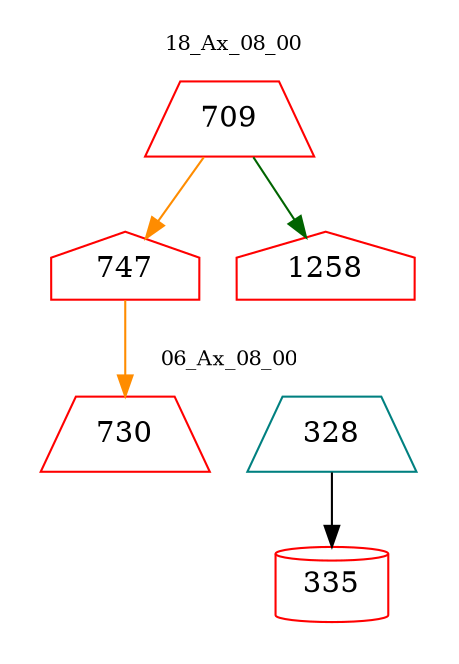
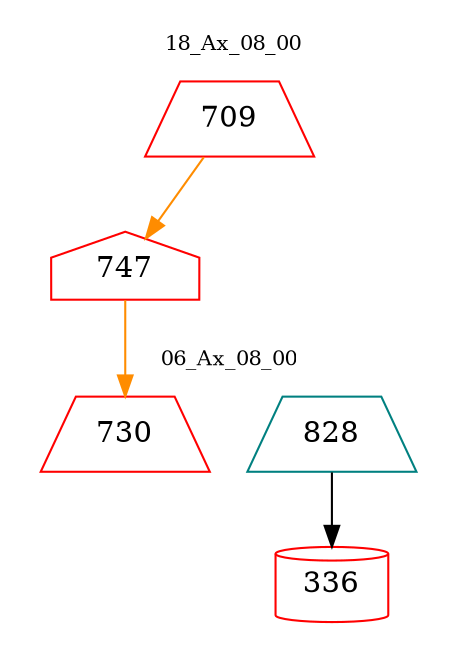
node "1258": removed
node "328": label "328" -> "828"
node "335": label "335" -> "336"
